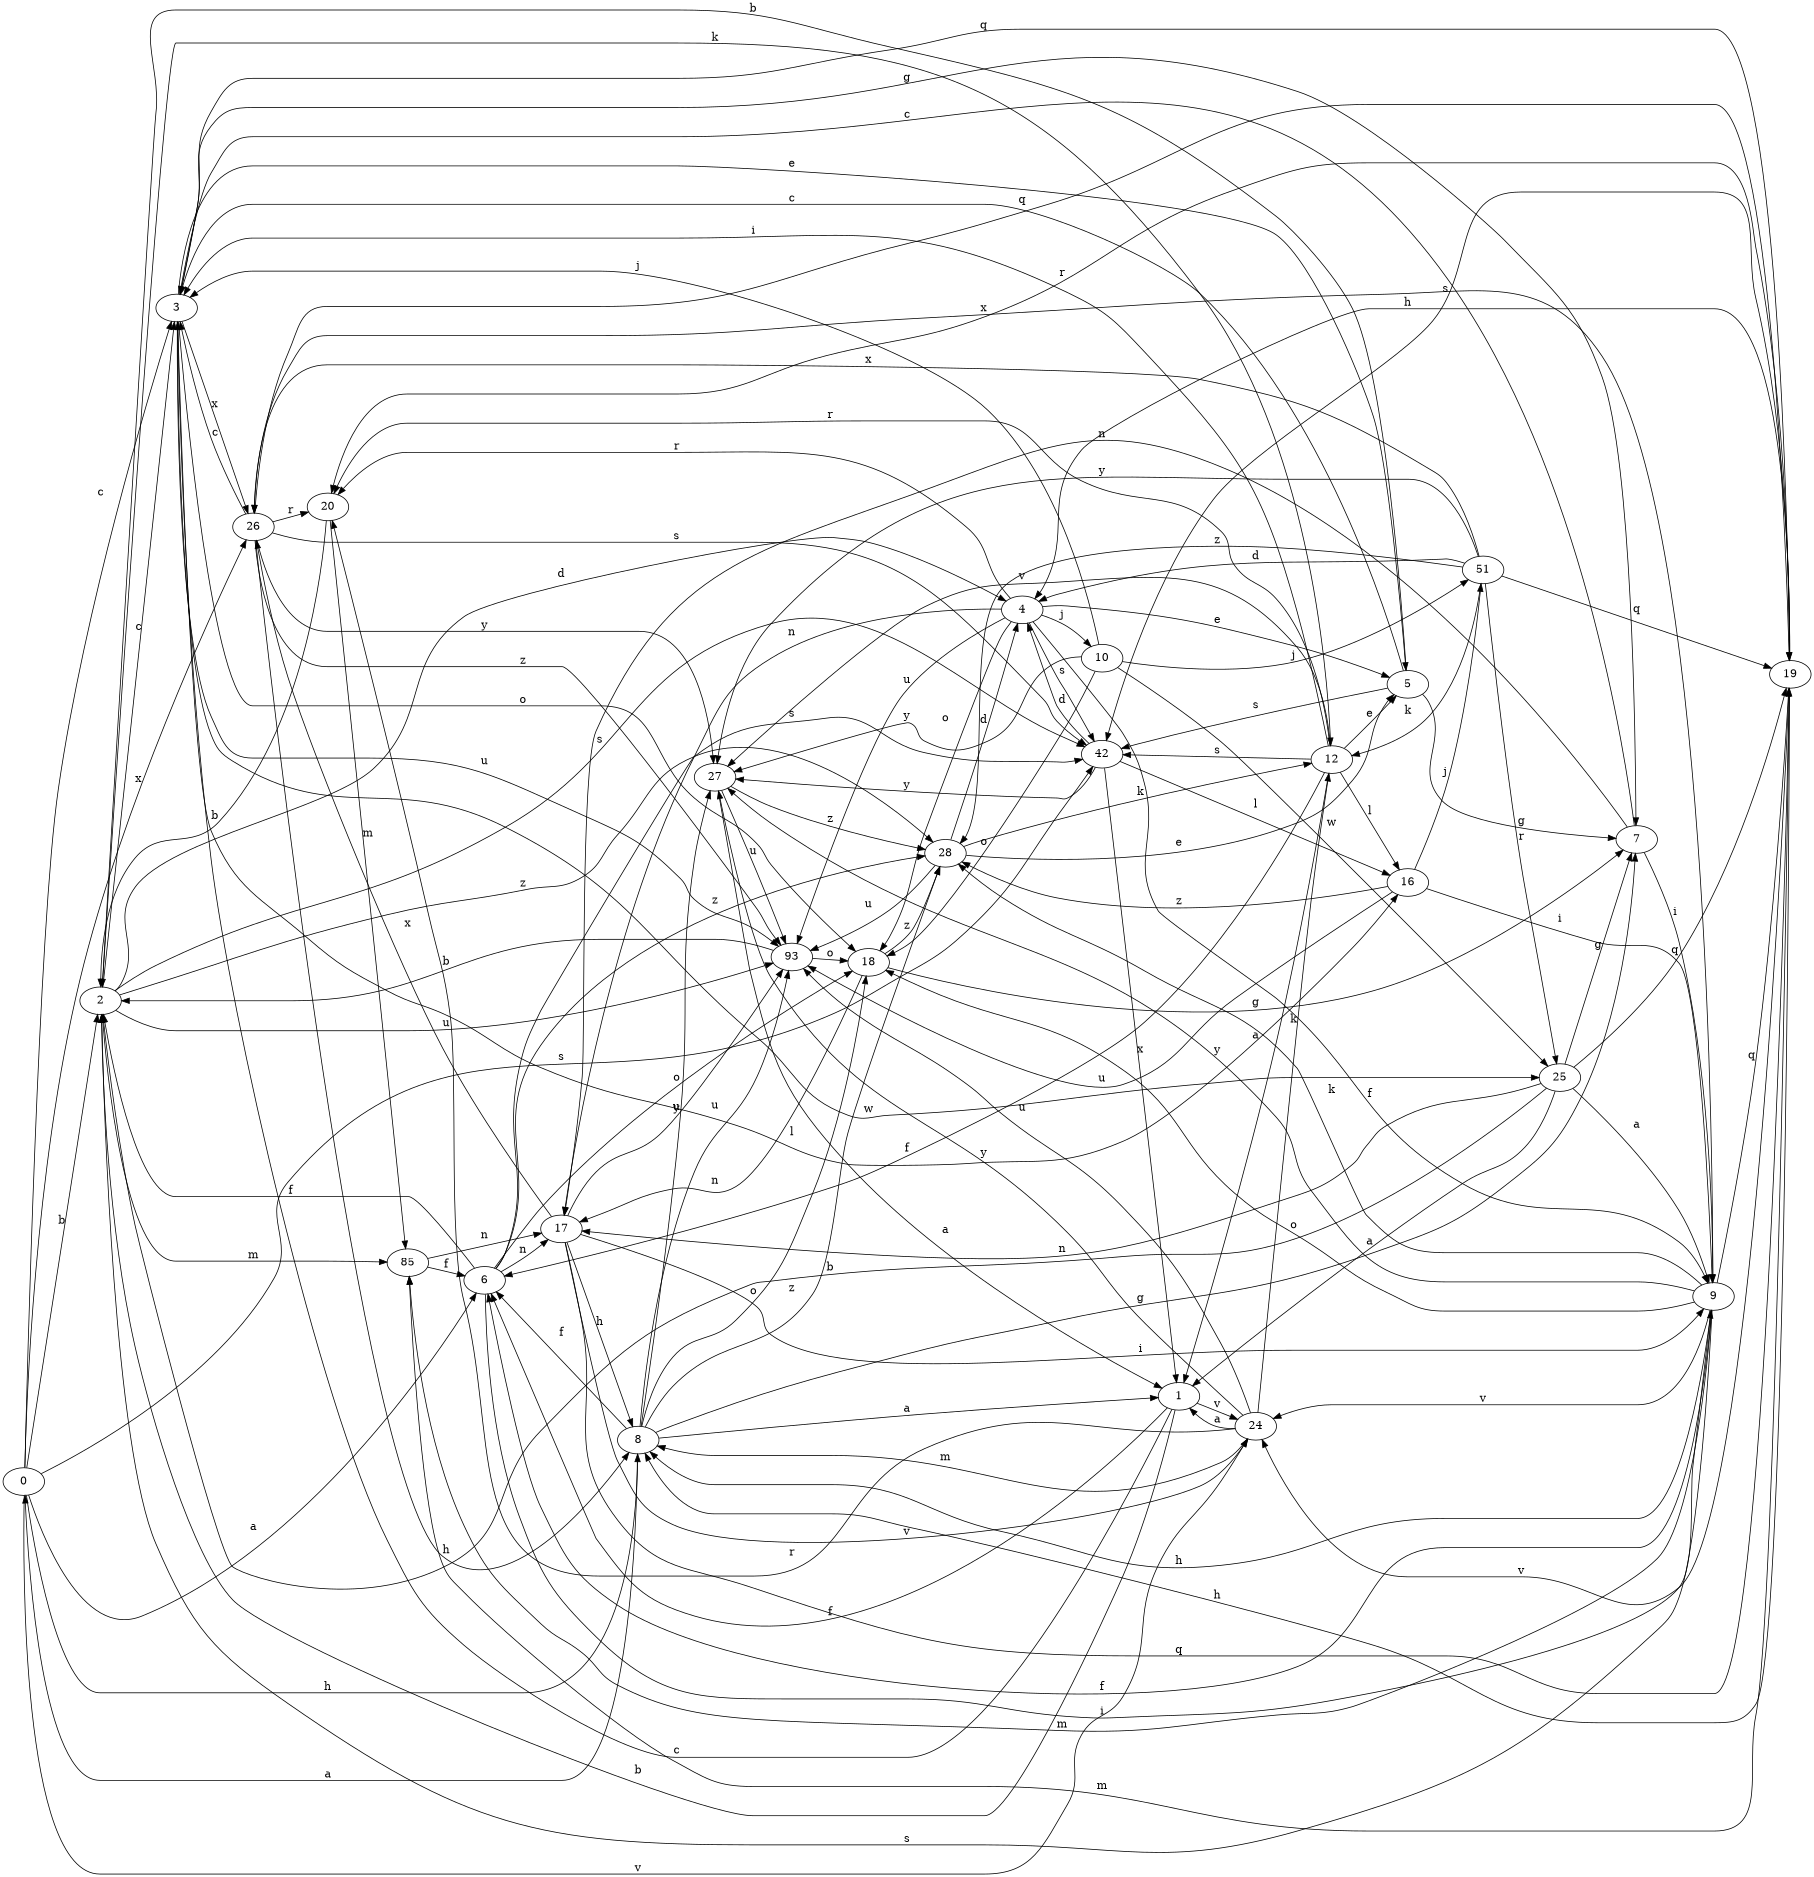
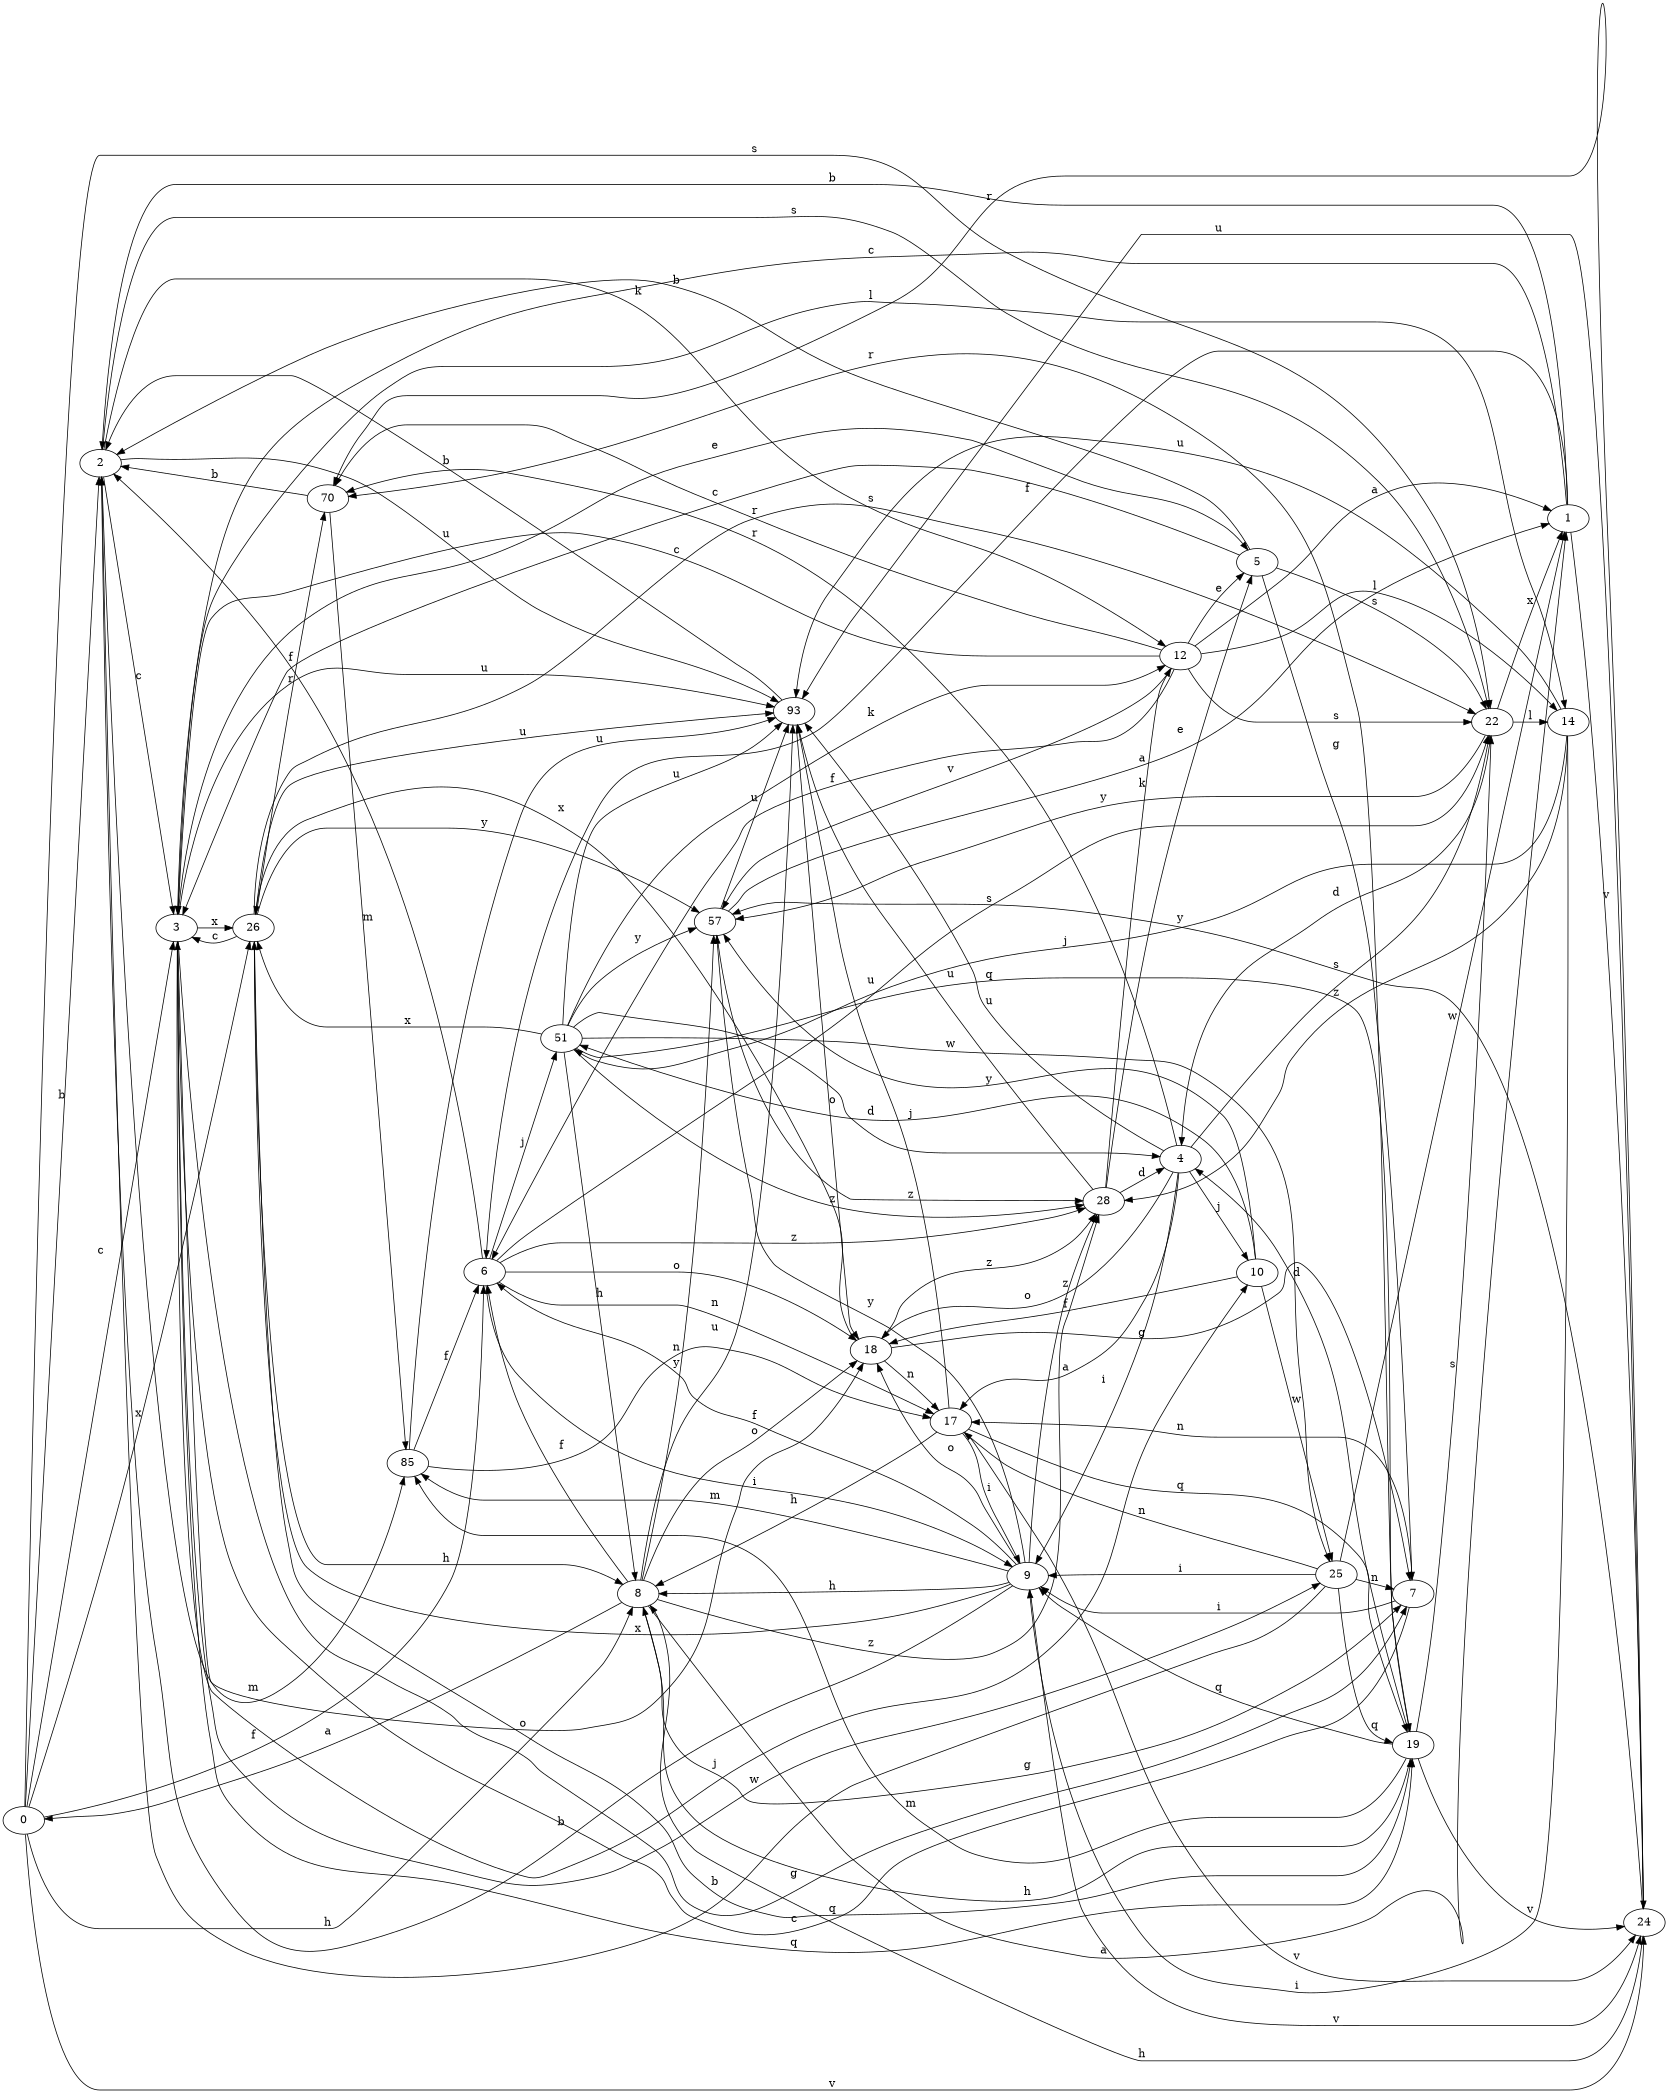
edge "12" -> "3": label "i" -> "c"
edge "10" -> "3": reversed
edge "19" -> "4": label "h" -> "d"
node "20": label "20" -> "70"
edge "2" -> "4": removed, label "d"
edge "4" -> "5": removed, label "e"
edge "4" -> "17": label "n" -> "a"
edge "26" -> "93": label "z" -> "u"
node "42": label "42" -> "22"
node "27": label "27" -> "57"
edge "51" -> "93": added, label "u"
edge "51" -> "25": label "r" -> "w"
edge "10" -> "18": label "o" -> "f"
node "16": label "16" -> "14"
edge "2" -> "28": removed, label "z"
edge "17" -> "26": now "18" -> "26"
edge "25" -> "7": label "g" -> "n"
edge "85" -> "93": added, label "u"
edge "9" -> "19": reversed
edge "9" -> "28": label "k" -> "z"
edge "4" -> "9": label "f" -> "i"
edge "24" -> "12": removed, label "k"
edge "25" -> "9": label "a" -> "i"
edge "6" -> "51": added, label "j"
edge "25" -> "1": label "a" -> "w"
edge "51" -> "8": added, label "h"
edge "24" -> "1": removed, label "a"
edge "24" -> "8": label "m" -> "h"
edge "0" -> "6": label "a" -> "f"
edge "9" -> "2": label "s" -> "b"
